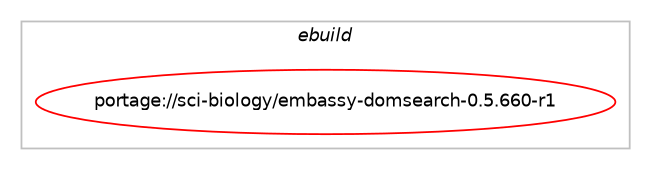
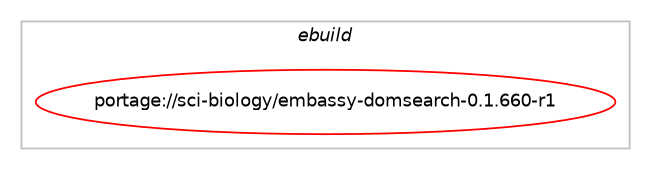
node "portage://sci-biology/embassy-domsearch-0.5.660-r1": label "portage://sci-biology/embassy-domsearch-0.5.660-r1" -> "portage://sci-biology/embassy-domsearch-0.1.660-r1"
